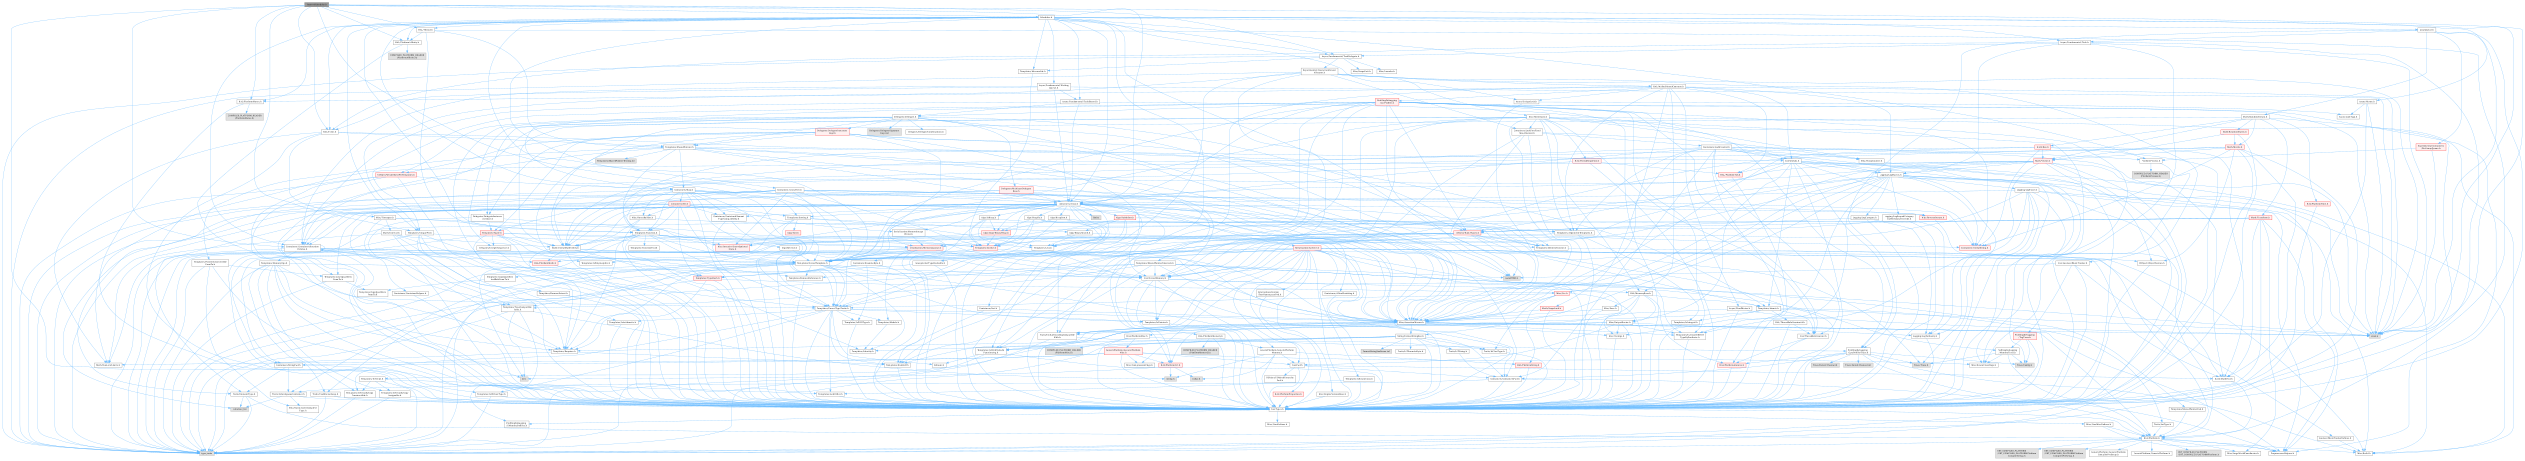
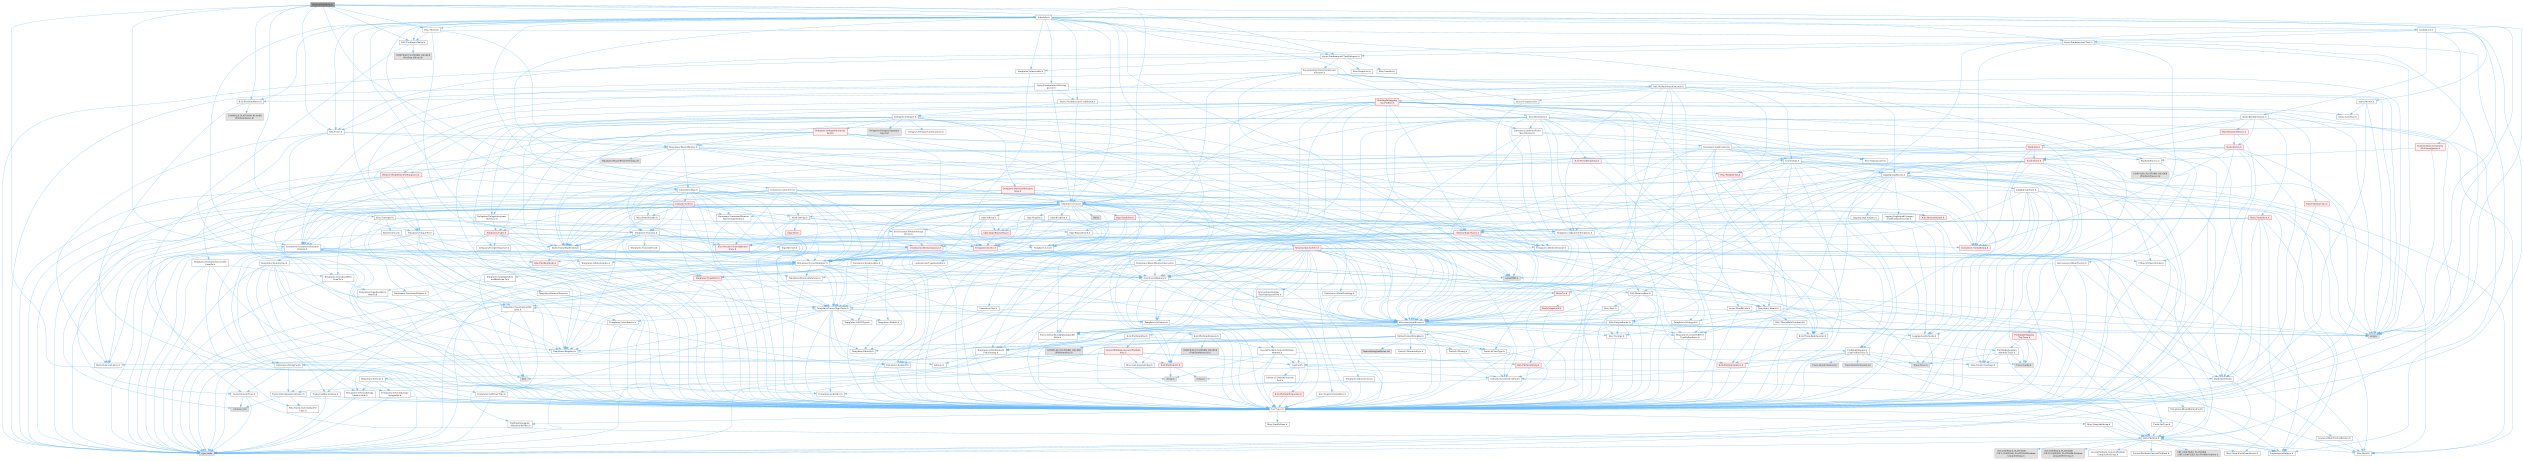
node "Templates/Sorting.h": label "Templates/Sorting.h" -> "Math/Sorting.h"
node "Misc/CoreMiscDefines.h": label "Misc/CoreMiscDefines.h" -> "Misc/CompilerSetup.h"
